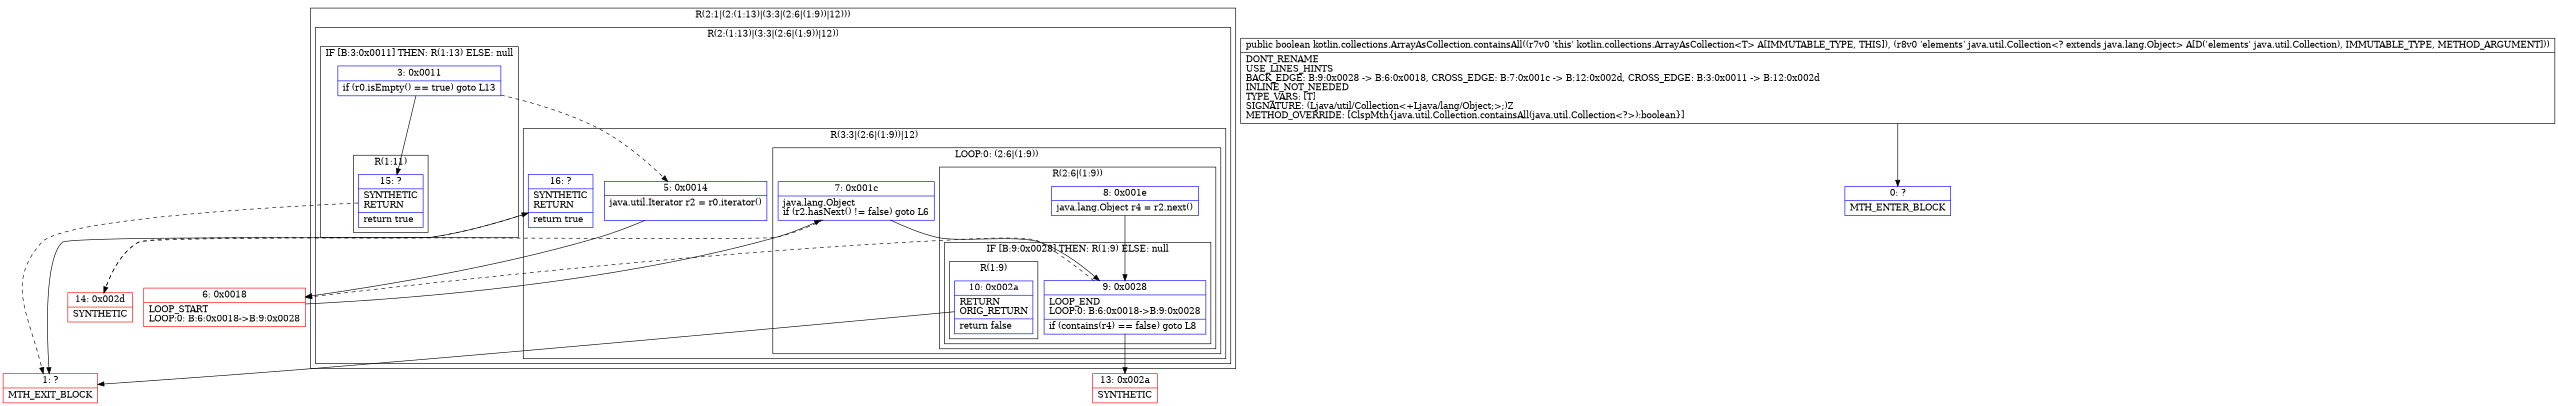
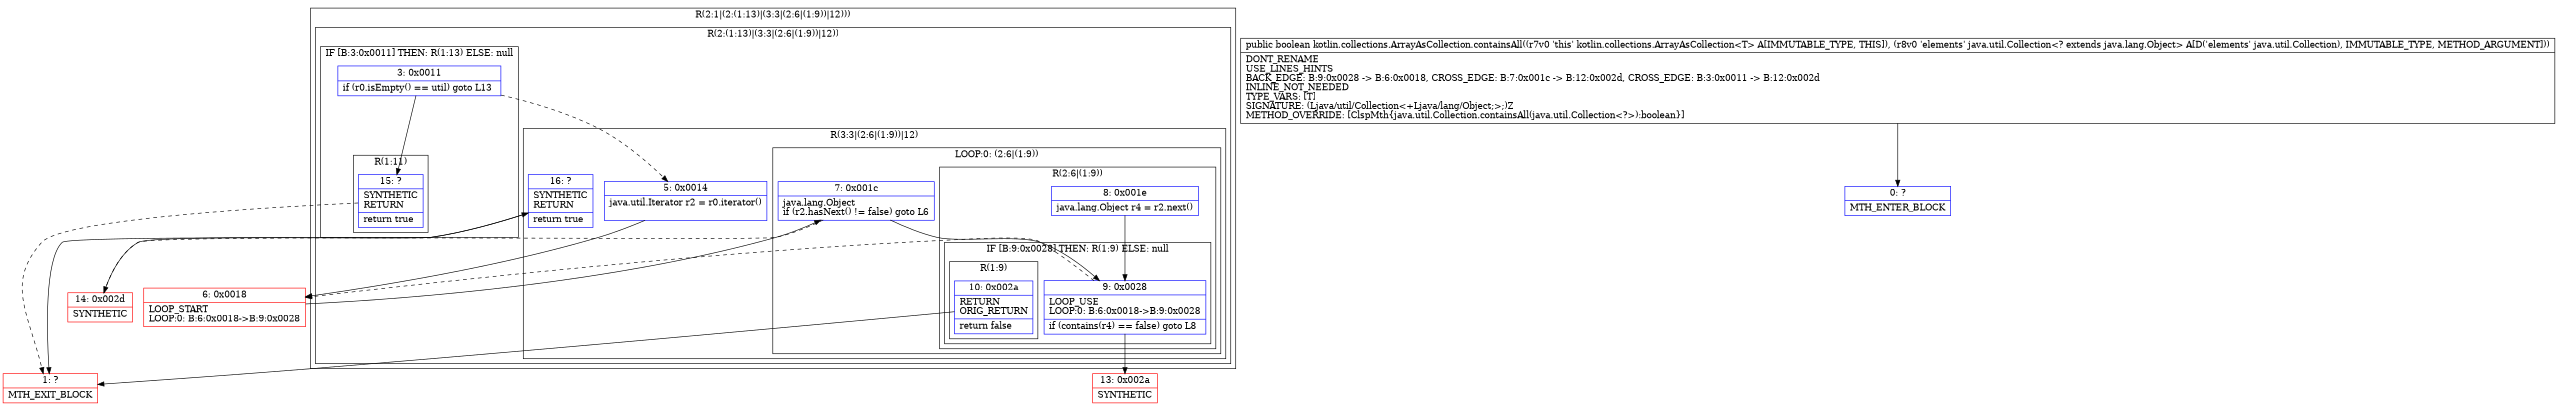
node "3: 0x0011": text "if (r0.isEmpty() == true) goto L13" -> "if (r0.isEmpty() == util) goto L13"
edge "14: 0x002d" -> "16: ?": style dashed -> solid
node "9: 0x0028": text "LOOP_END" -> "LOOP_USE"
